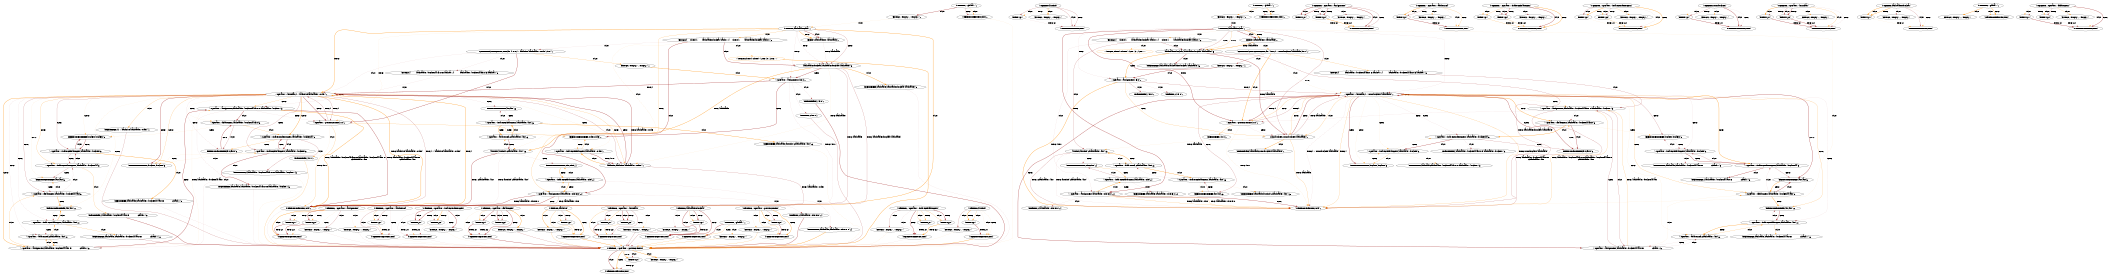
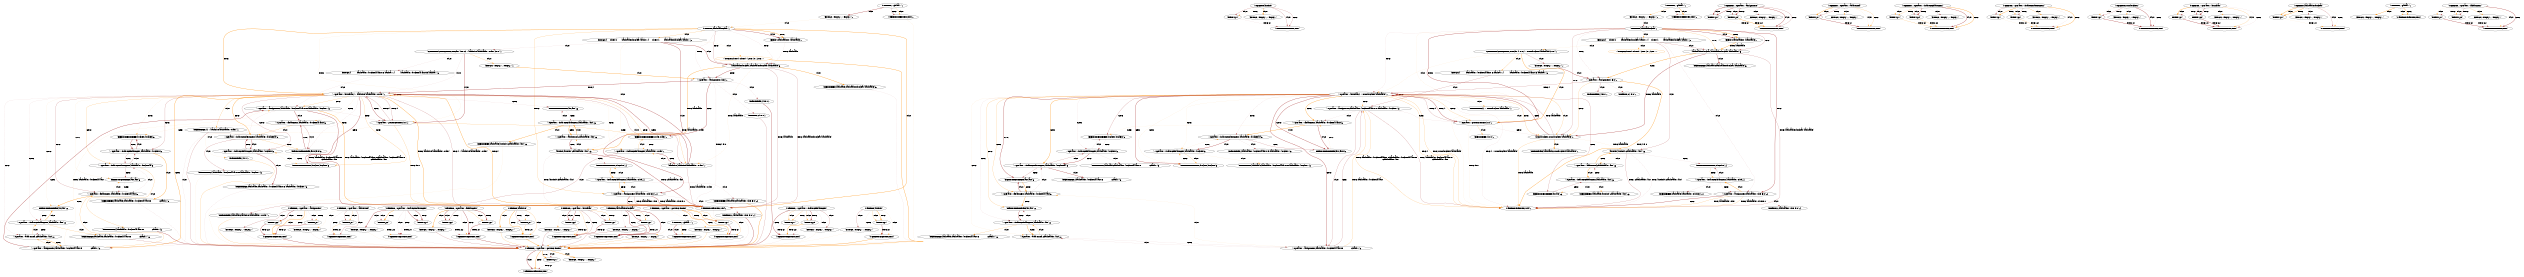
node "(IDENTIFIER,i,i < num_buckets(hashtable))": added
edge "(<operator>.indirectFieldAccess,hashtable->order)" -> "(hashsize,hashsize(hashtable->order))": label "DDG: i++" -> "CFG: "
edge "(hashsize,hashsize(hashtable->order))" -> "(<operator>.indirectFieldAccess,hashtable->order)": style bold -> dotted
node "(IDENTIFIER,hashtable,hashsize(hashtable->order))": added
